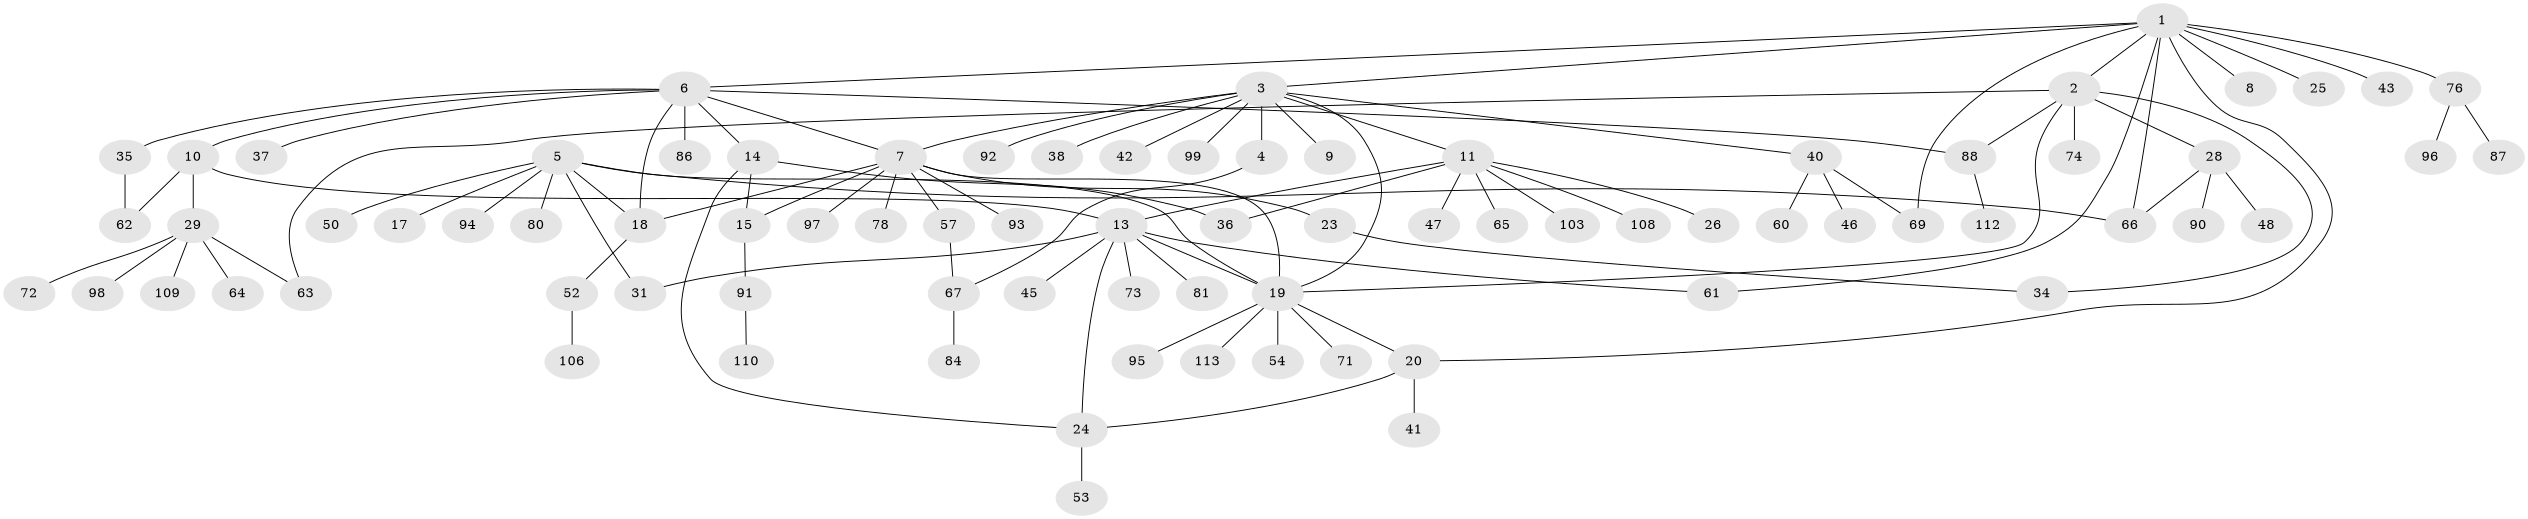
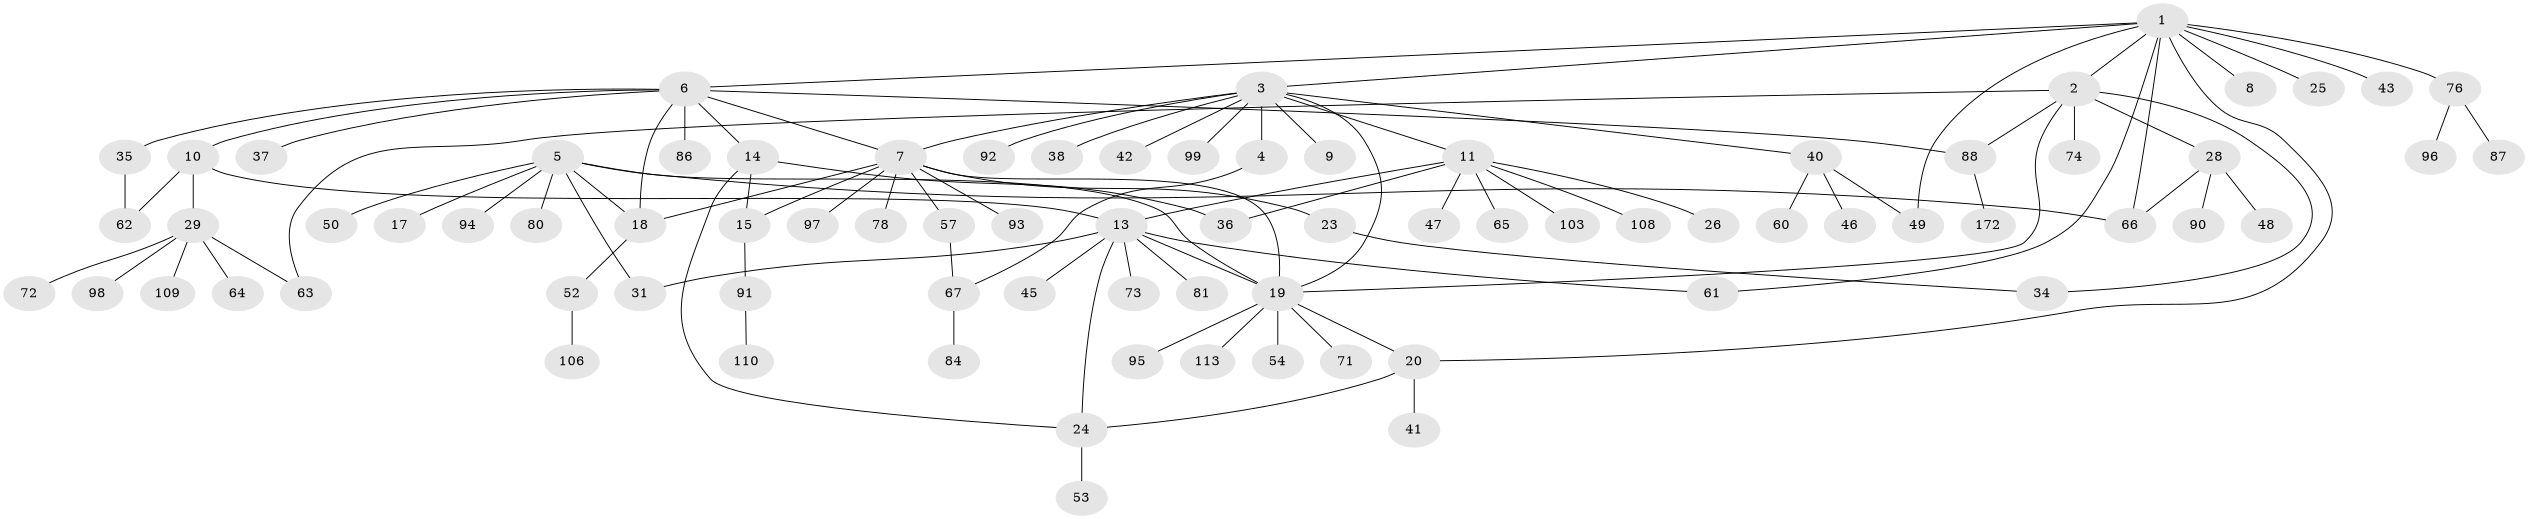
node "69": label "69" -> "49"
node "112": label "112" -> "172"
